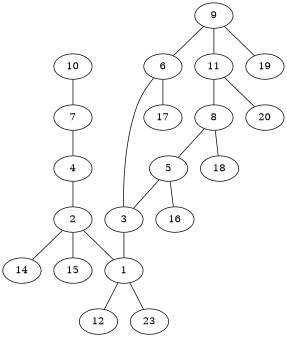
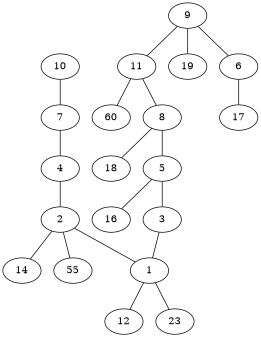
node "20": label "20" -> "60"
edge "6" -- "3": removed
node "15": label "15" -> "55"
